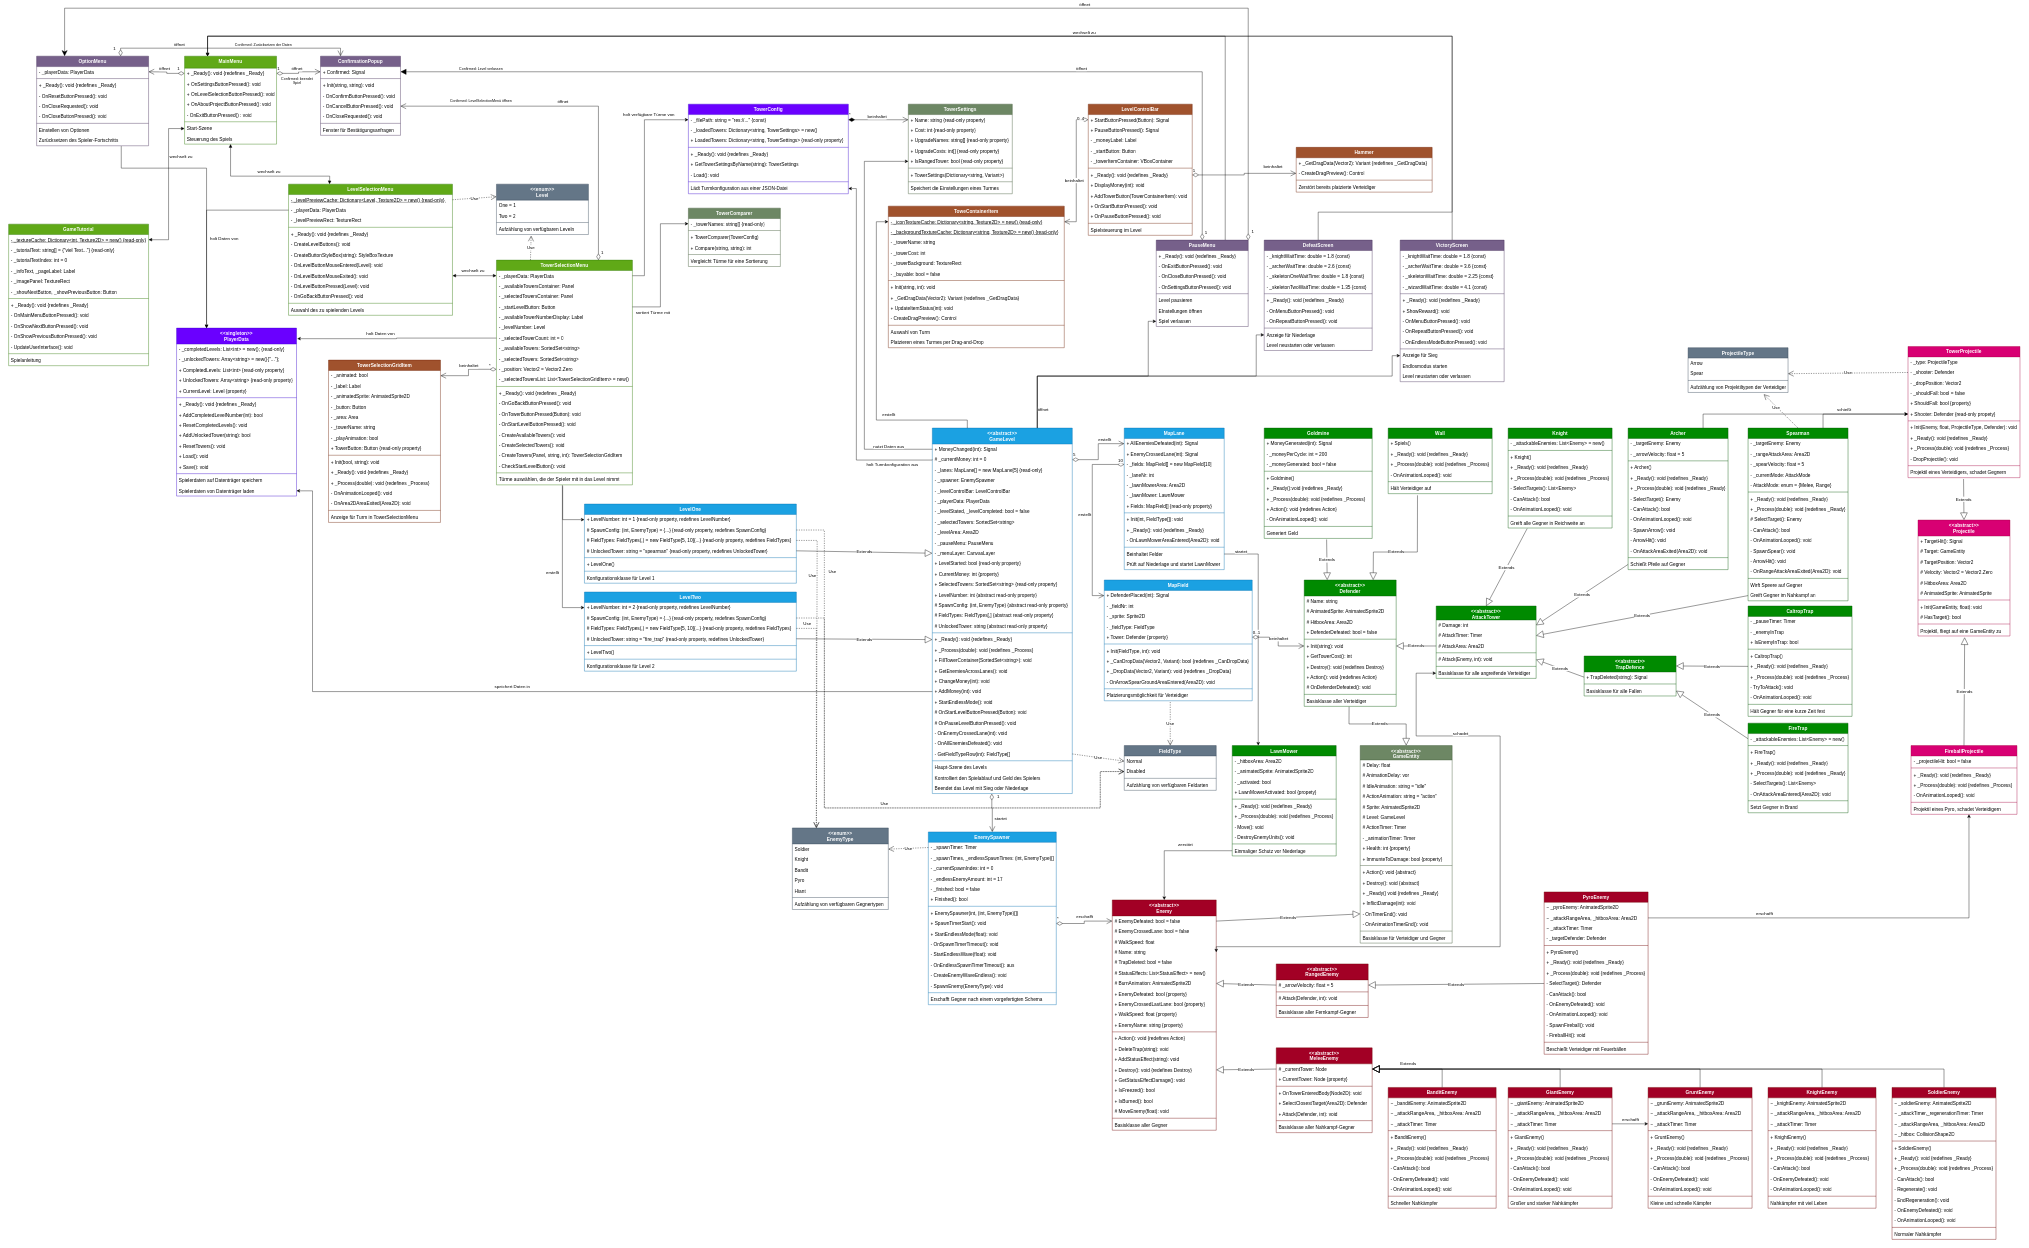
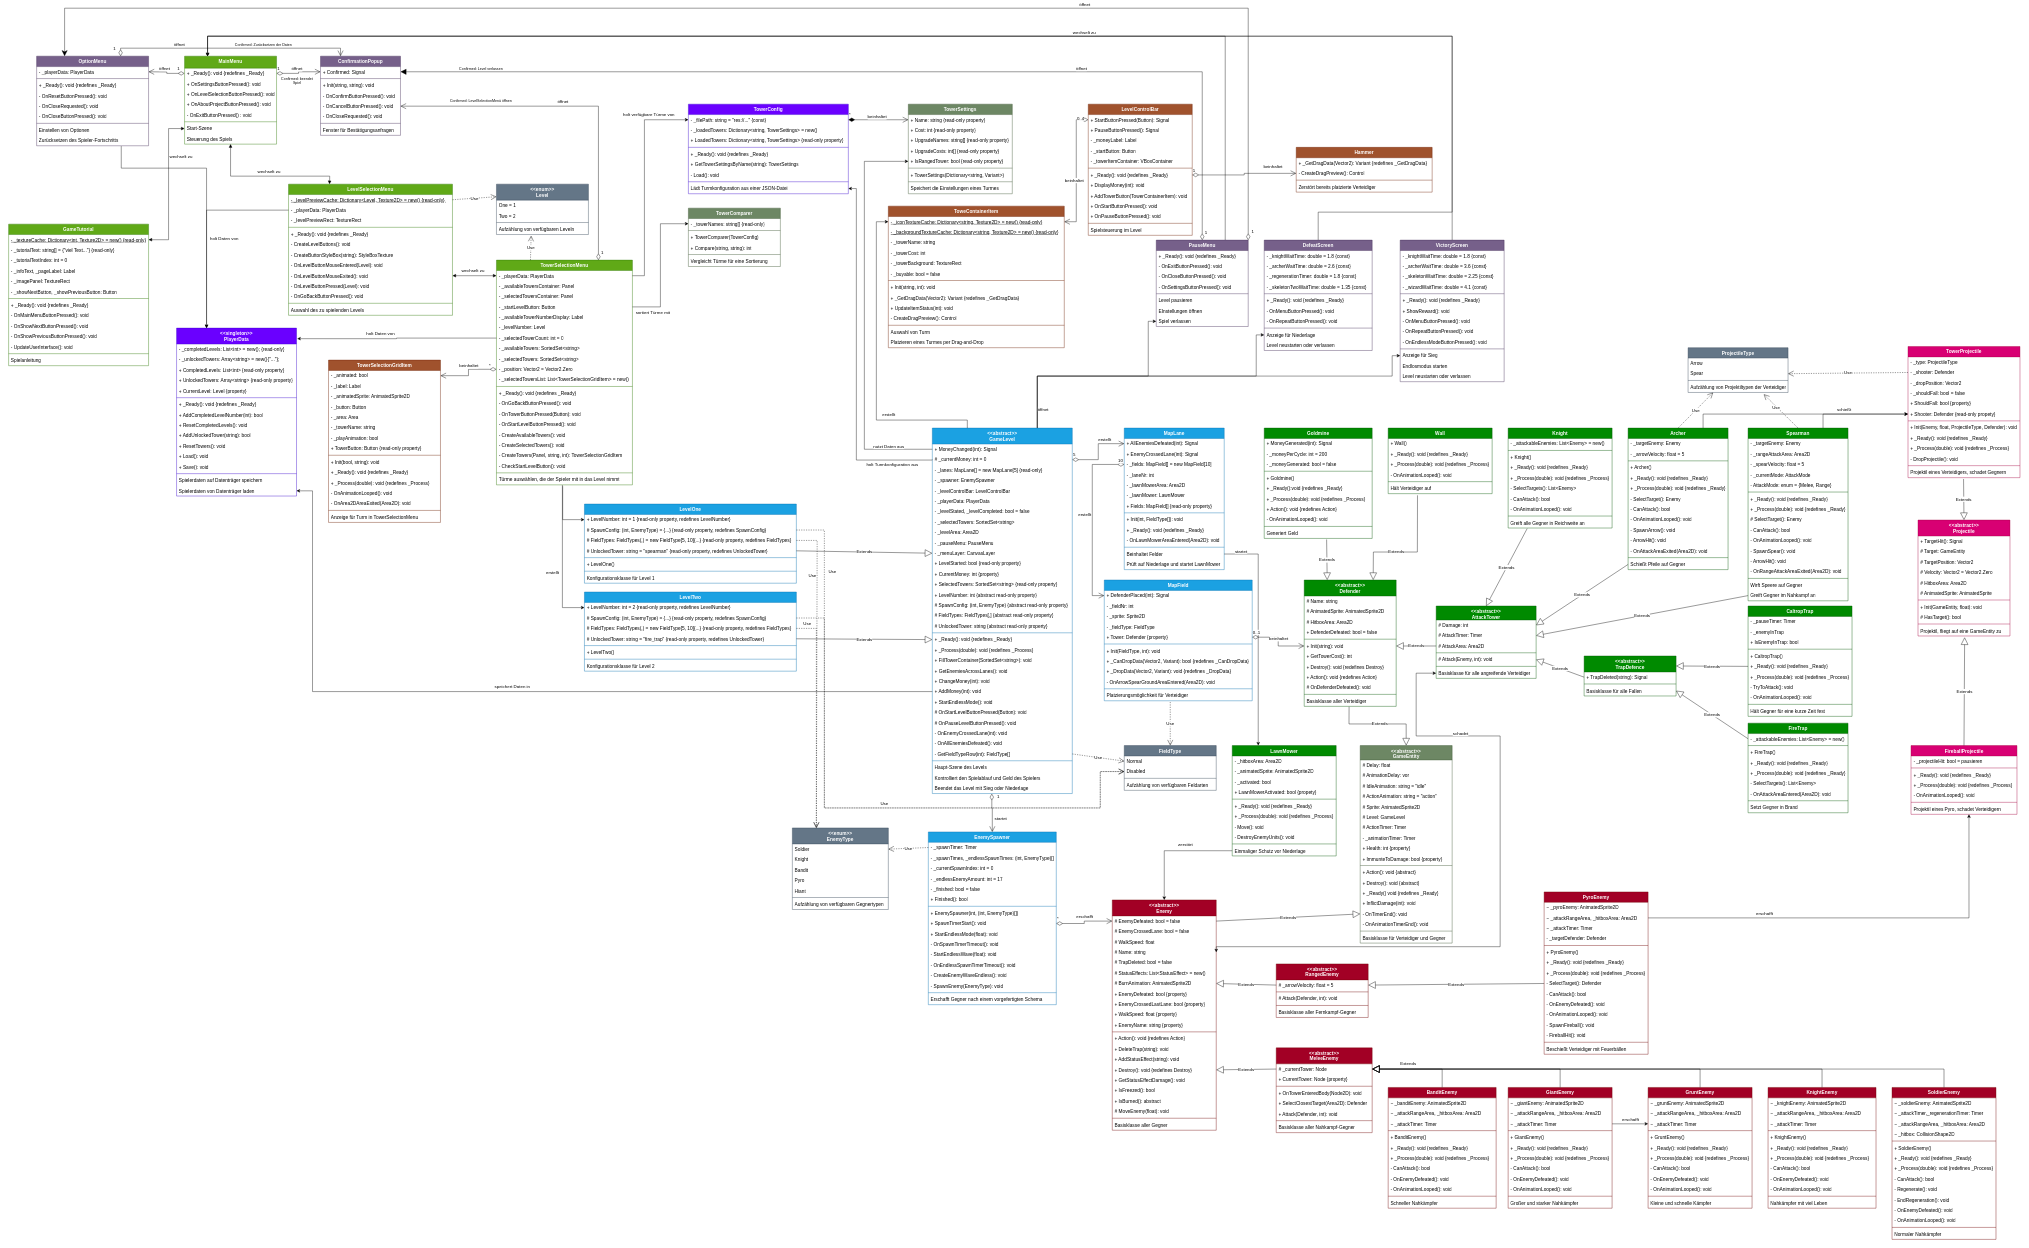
node "- _skeletonOneWaitTime: double = 1.8 {const}": label "- _skeletonOneWaitTime: double = 1.8 {const}" -> "- _regenerationTimer: double = 1.8 {const}"
edge "Archer" -> "Aufzählung von Projektiltypen der Verteidiger": added, label "Use"
node "+ Spiels()": label "+ Spiels()" -> "+ Wall()"
node "- _projectileHit: bool = false": label "- _projectileHit: bool = false" -> "- _projectileHit: bool = pausieren"
node "- OnEndlessSpawnTimerTimeout(): aus": label "- OnEndlessSpawnTimerTimeout(): aus" -> "- OnEndlessSpawnTimerTimeout(): void"
node "+ IsBurned(): bool": label "+ IsBurned(): bool" -> "+ IsBurned(): abstract"
